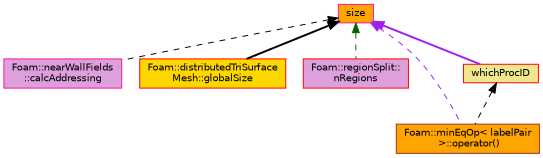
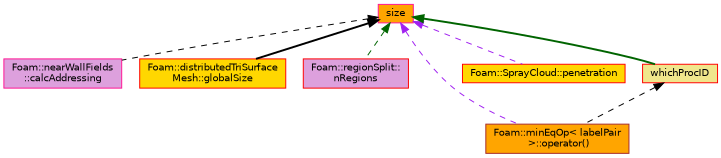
edge "whichProcID" -> "size": color purple -> darkgreen
node "Foam::SprayCloud::penetration": added
